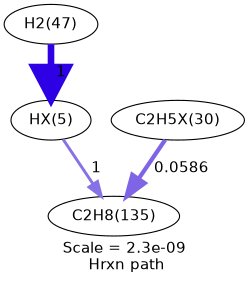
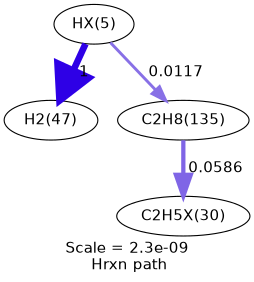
edge "H2(47)" -> "HX(5)": reversed
edge "C2H5X(30)" -> "C2H8(135)": reversed
edge "HX(5)" -> "C2H8(135)": label " 1" -> " 0.0117"
